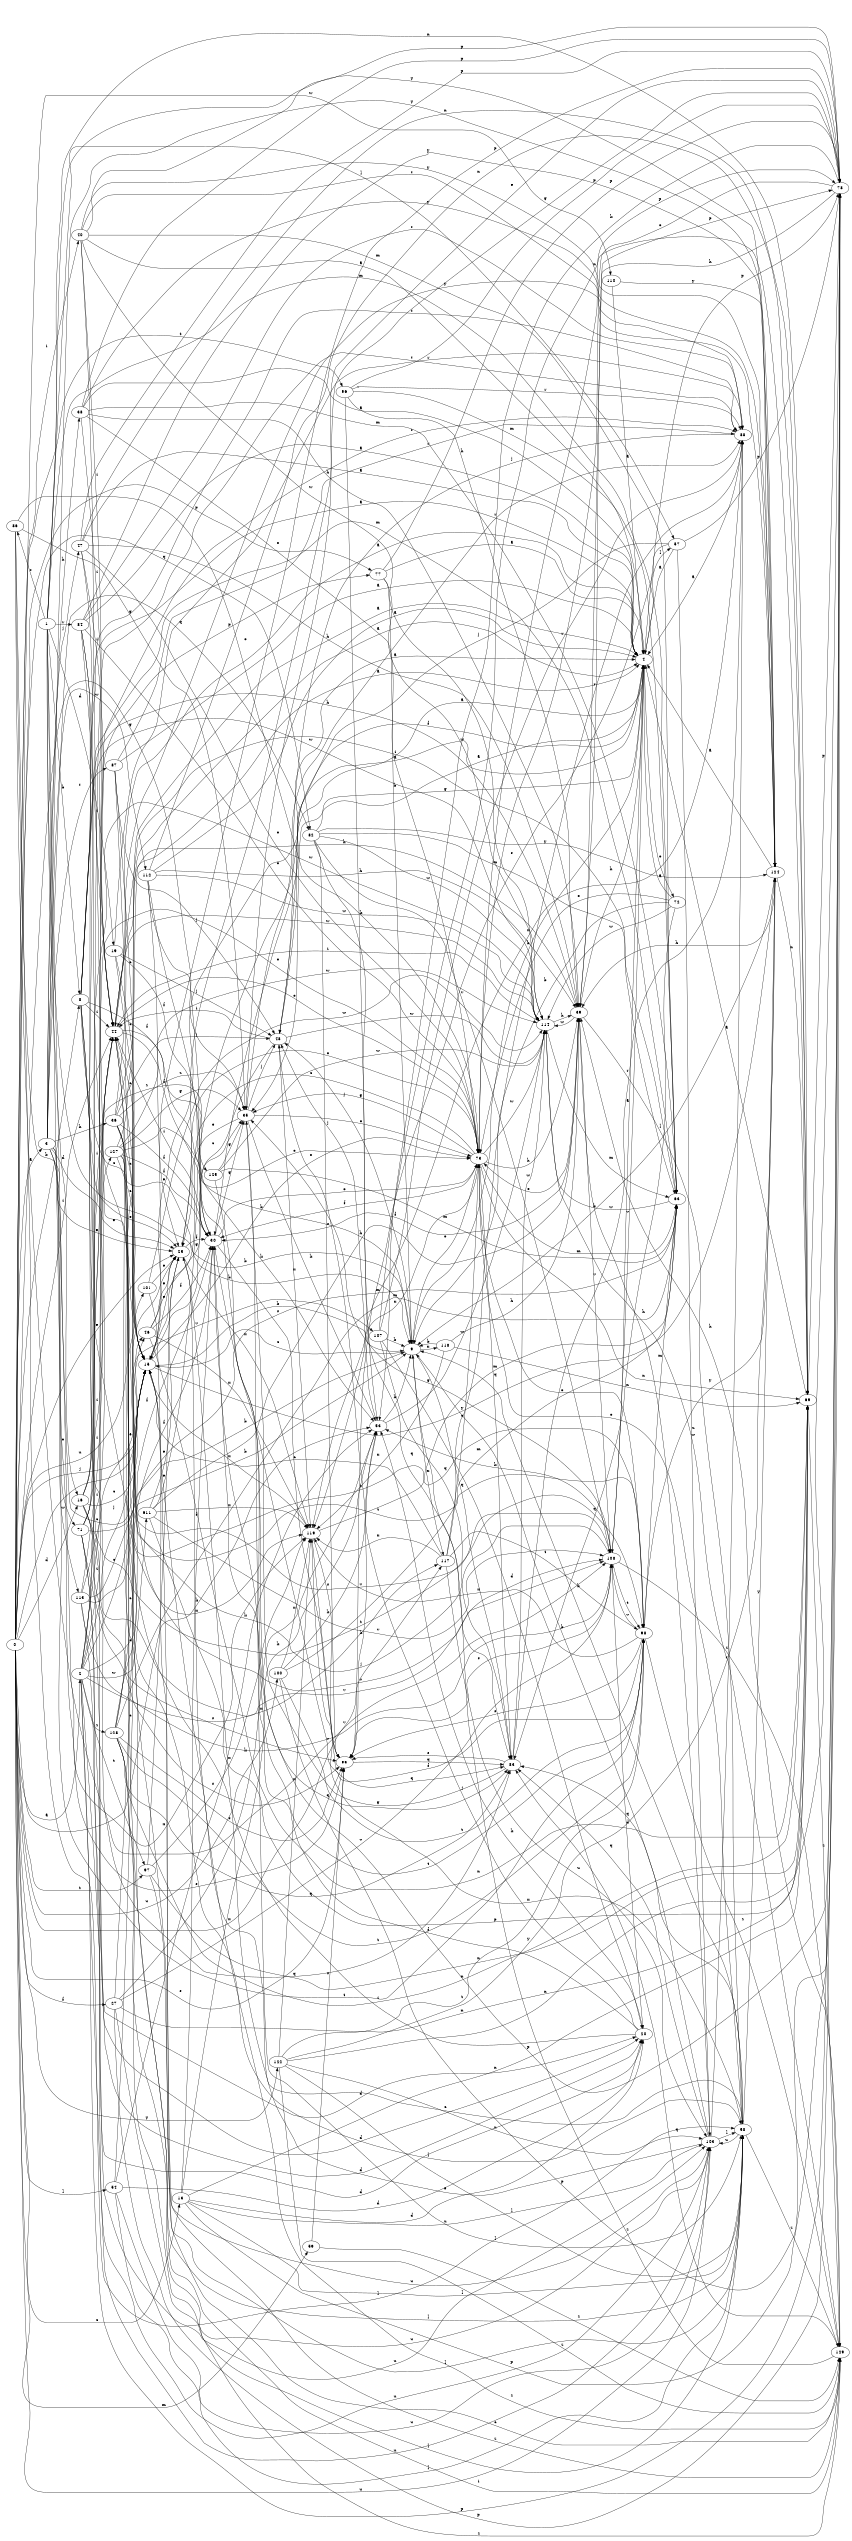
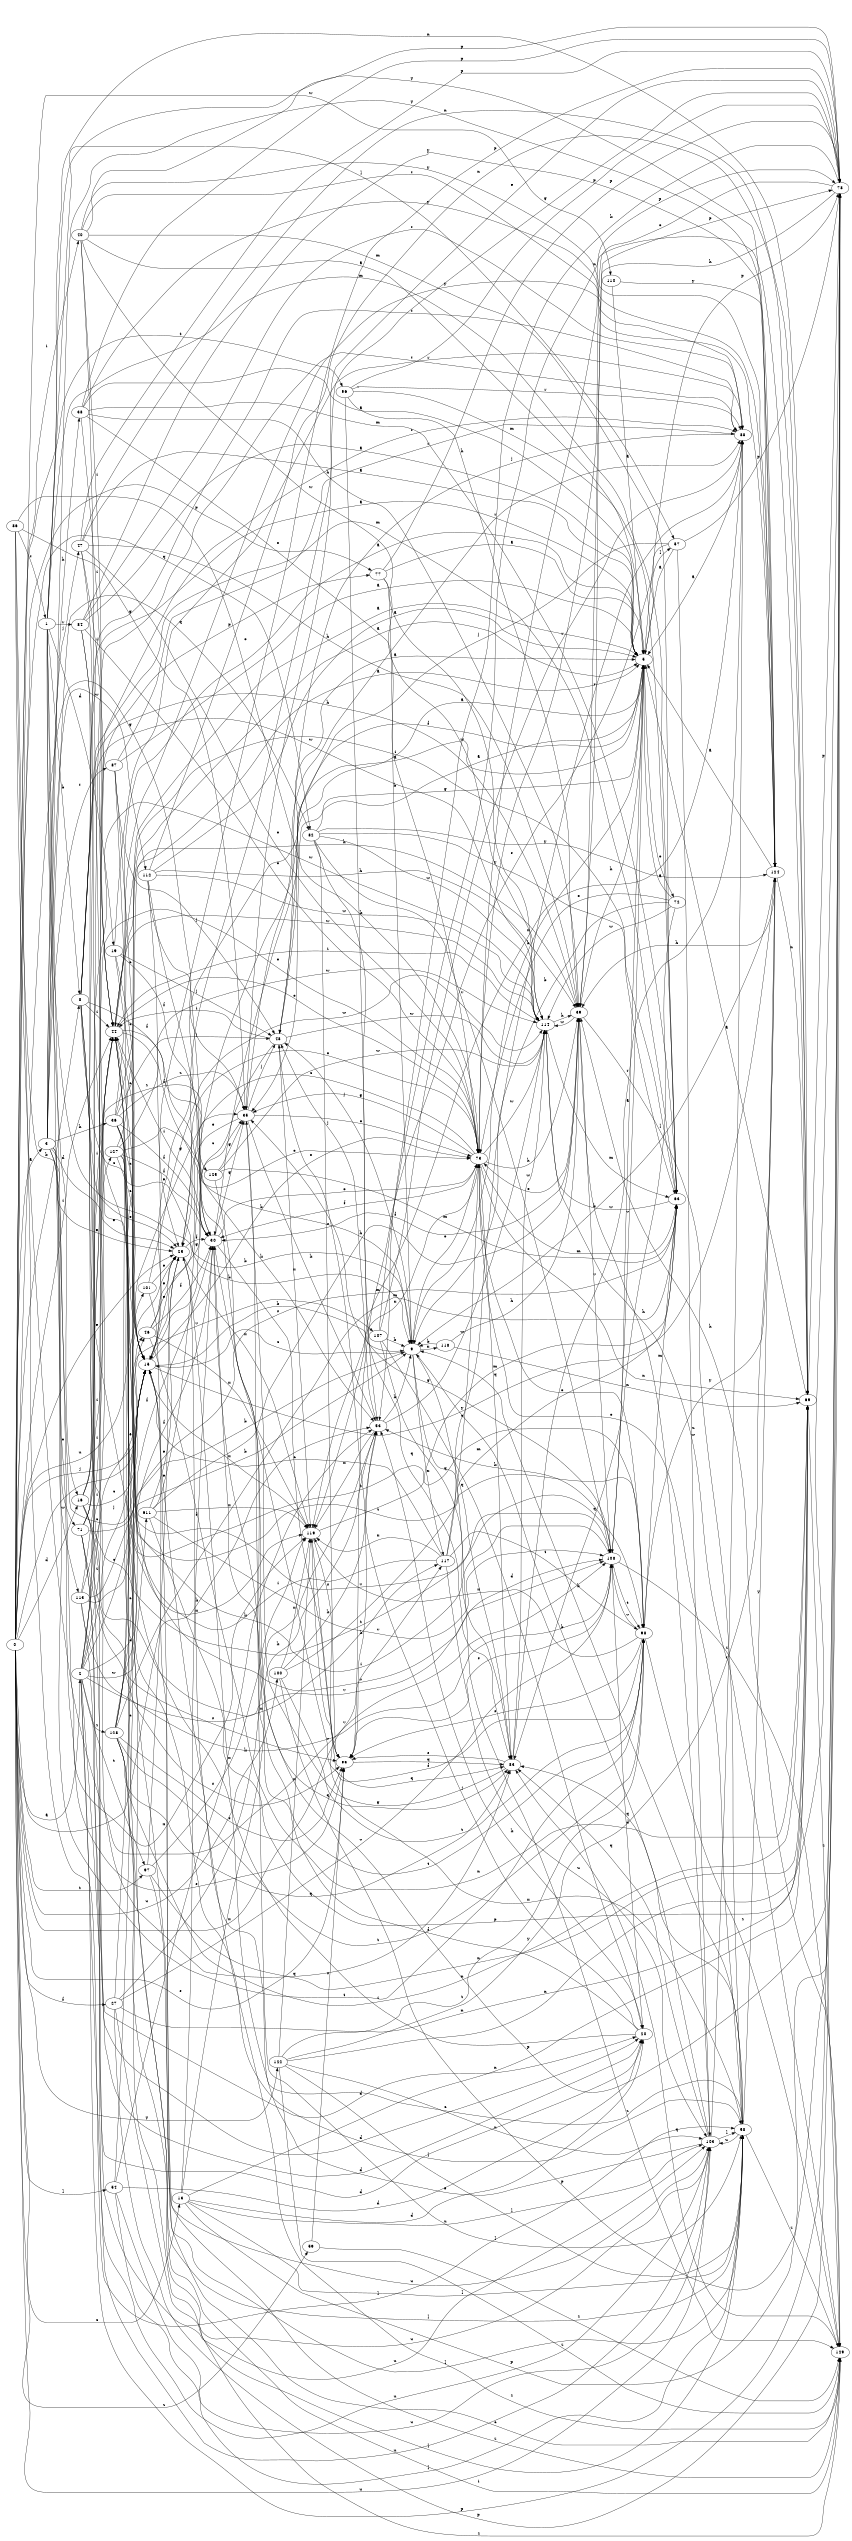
edge "1" -> "86": reversed
node "4": label "4" -> "5"
edge "84" -> "44": now "117" -> "44"
edge "82" -> "63": label "m" -> "y"
edge "127" -> "35": now "128" -> "35"
edge "118" -> "119": now "53" -> "119"
edge "108" -> "44": label "j" -> "i"
edge "129" -> "9": reversed
edge "0" -> "59": label "m" -> "z"
